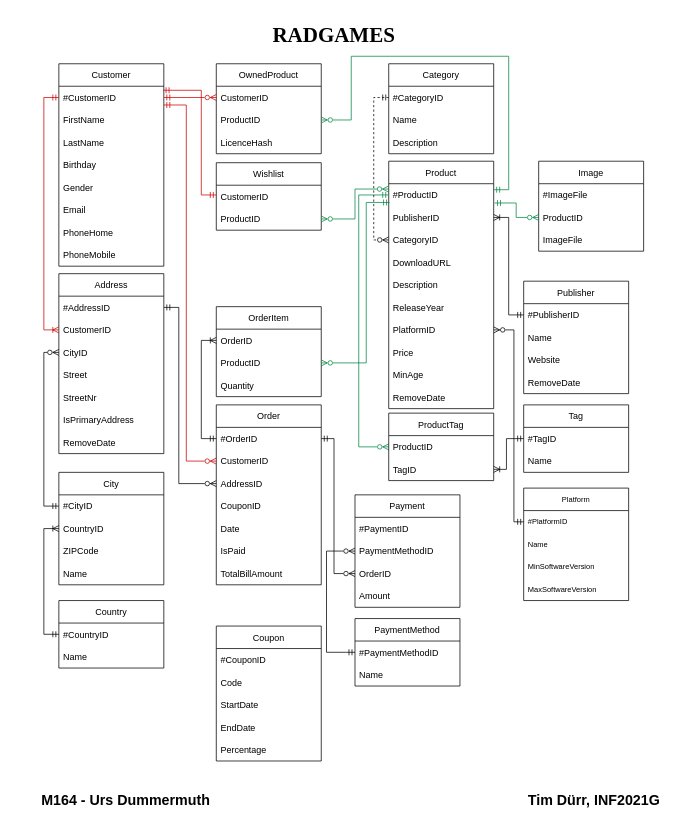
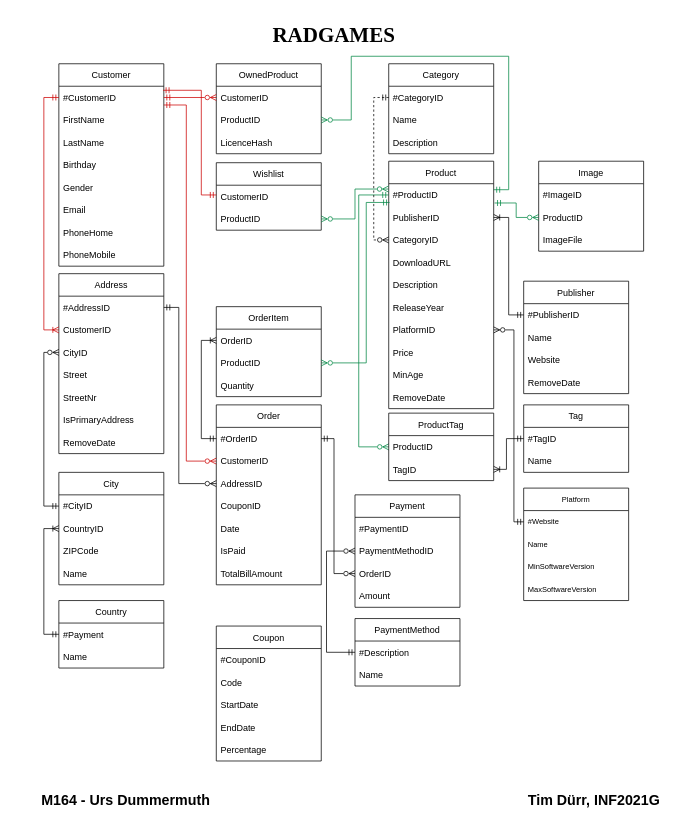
node "#ImageFile": label "#ImageFile" -> "#ImageID"
node "#PlatformID": label "#PlatformID" -> "#Website"
node "#CountryID": label "#CountryID" -> "#Payment"
node "#PaymentMethodID": label "#PaymentMethodID" -> "#Description"
